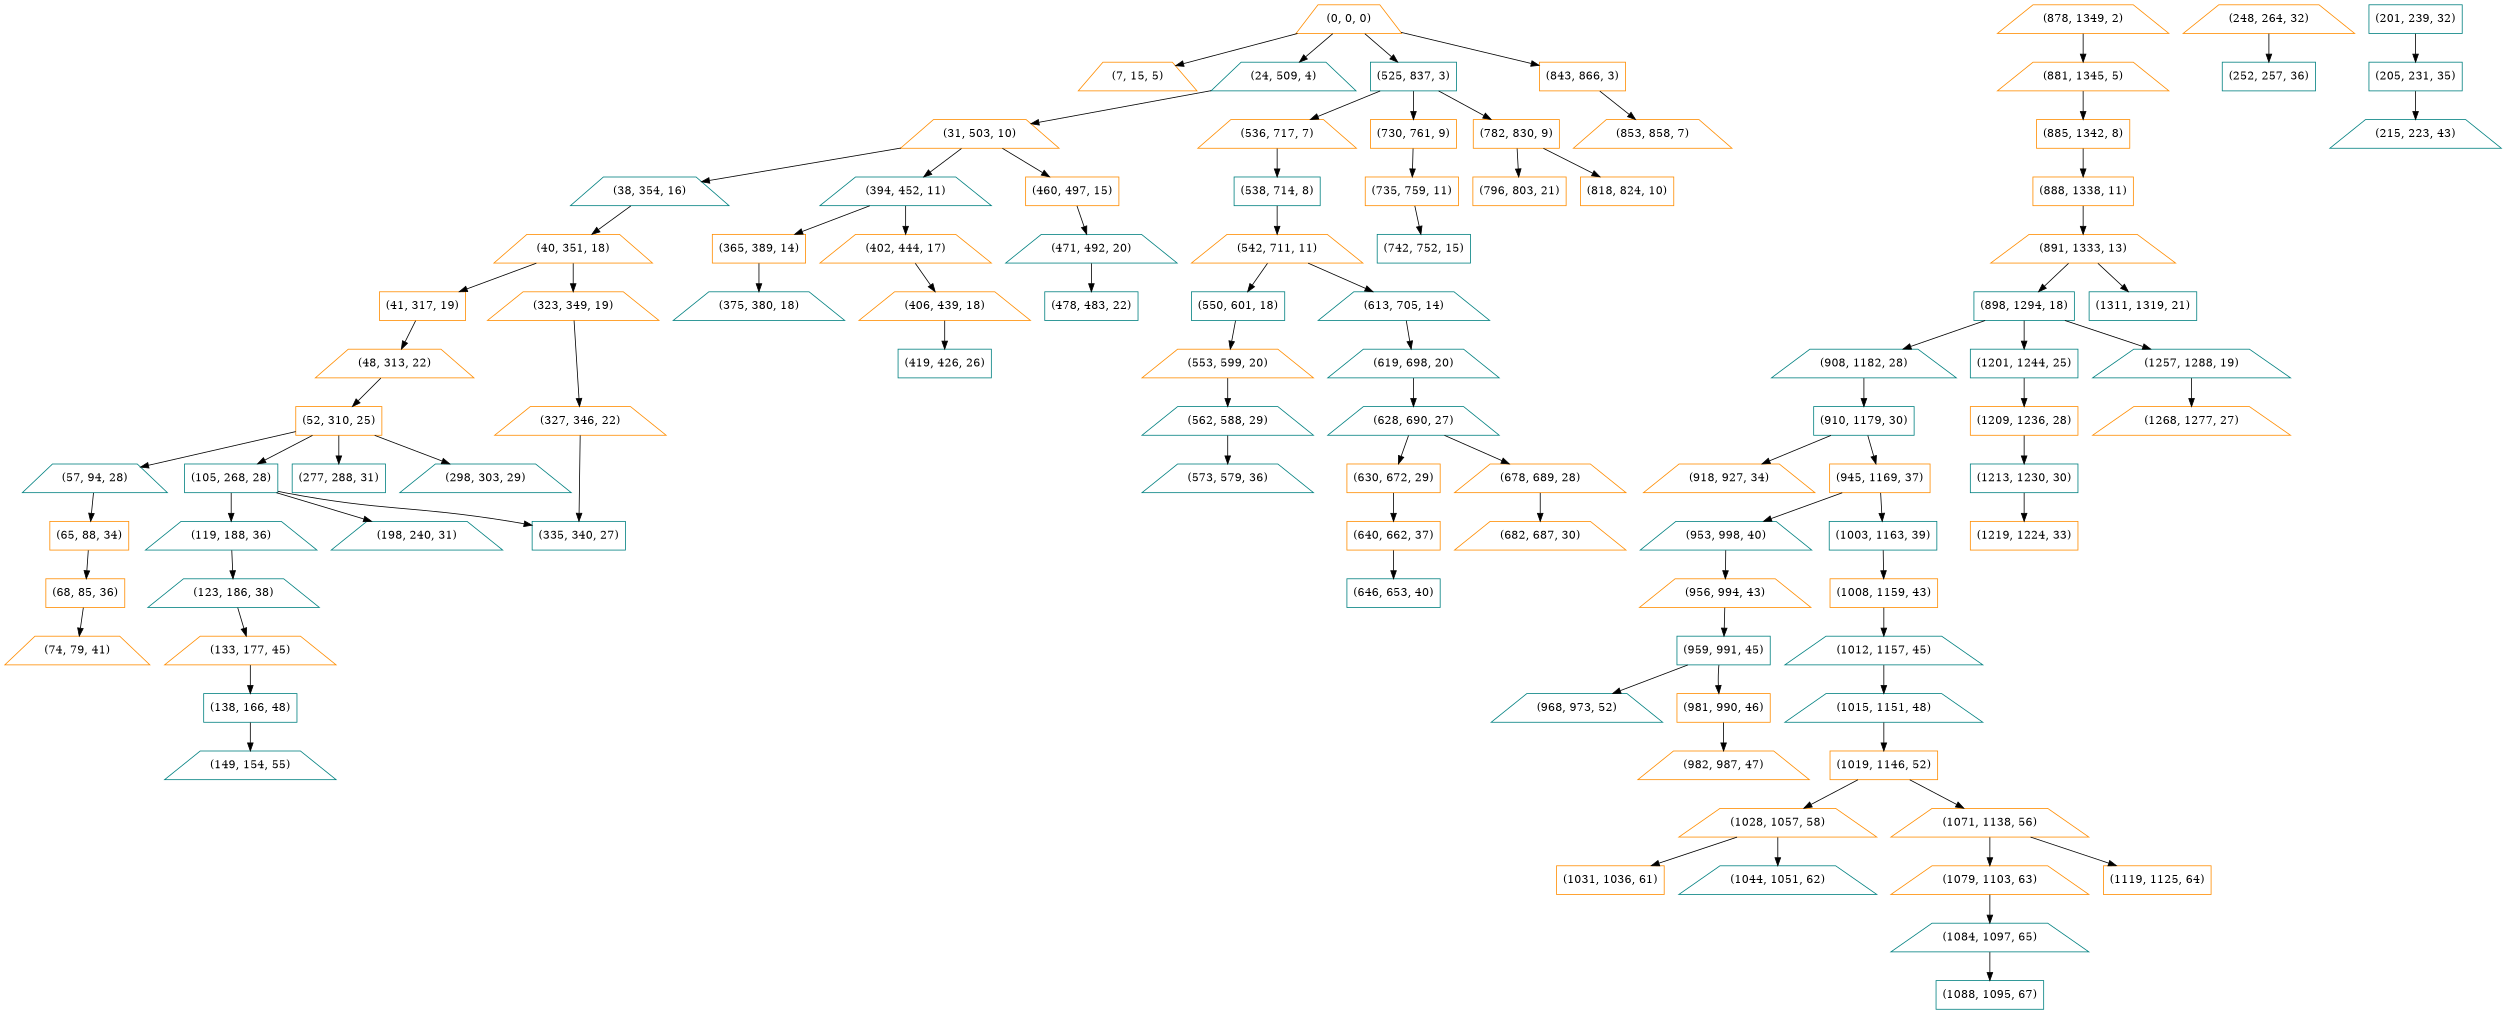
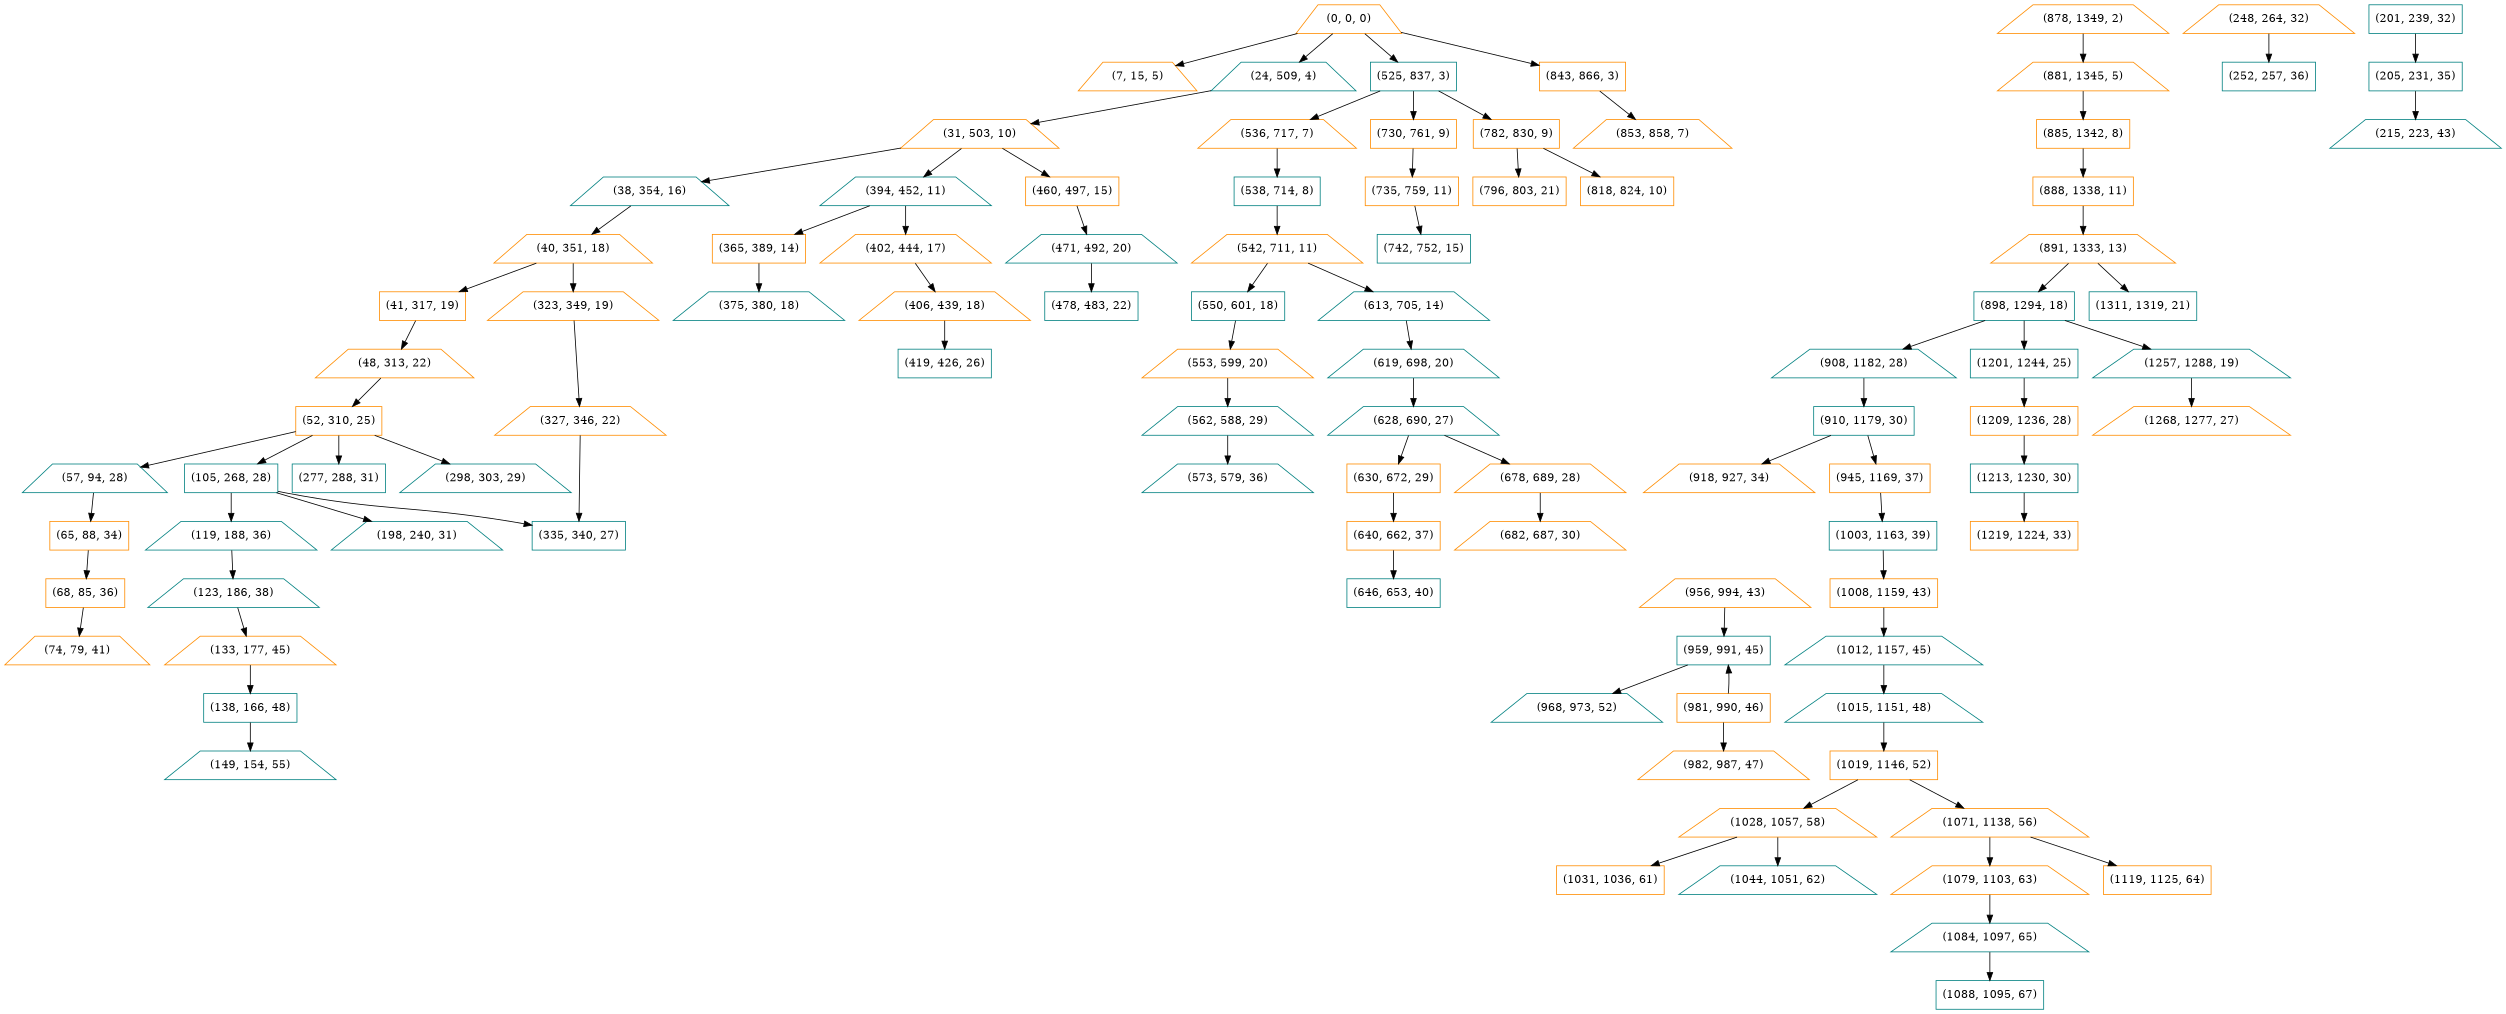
node "(953, 998, 40)": removed
edge "(959, 991, 45)" -> "(981, 990, 46)": reversed
